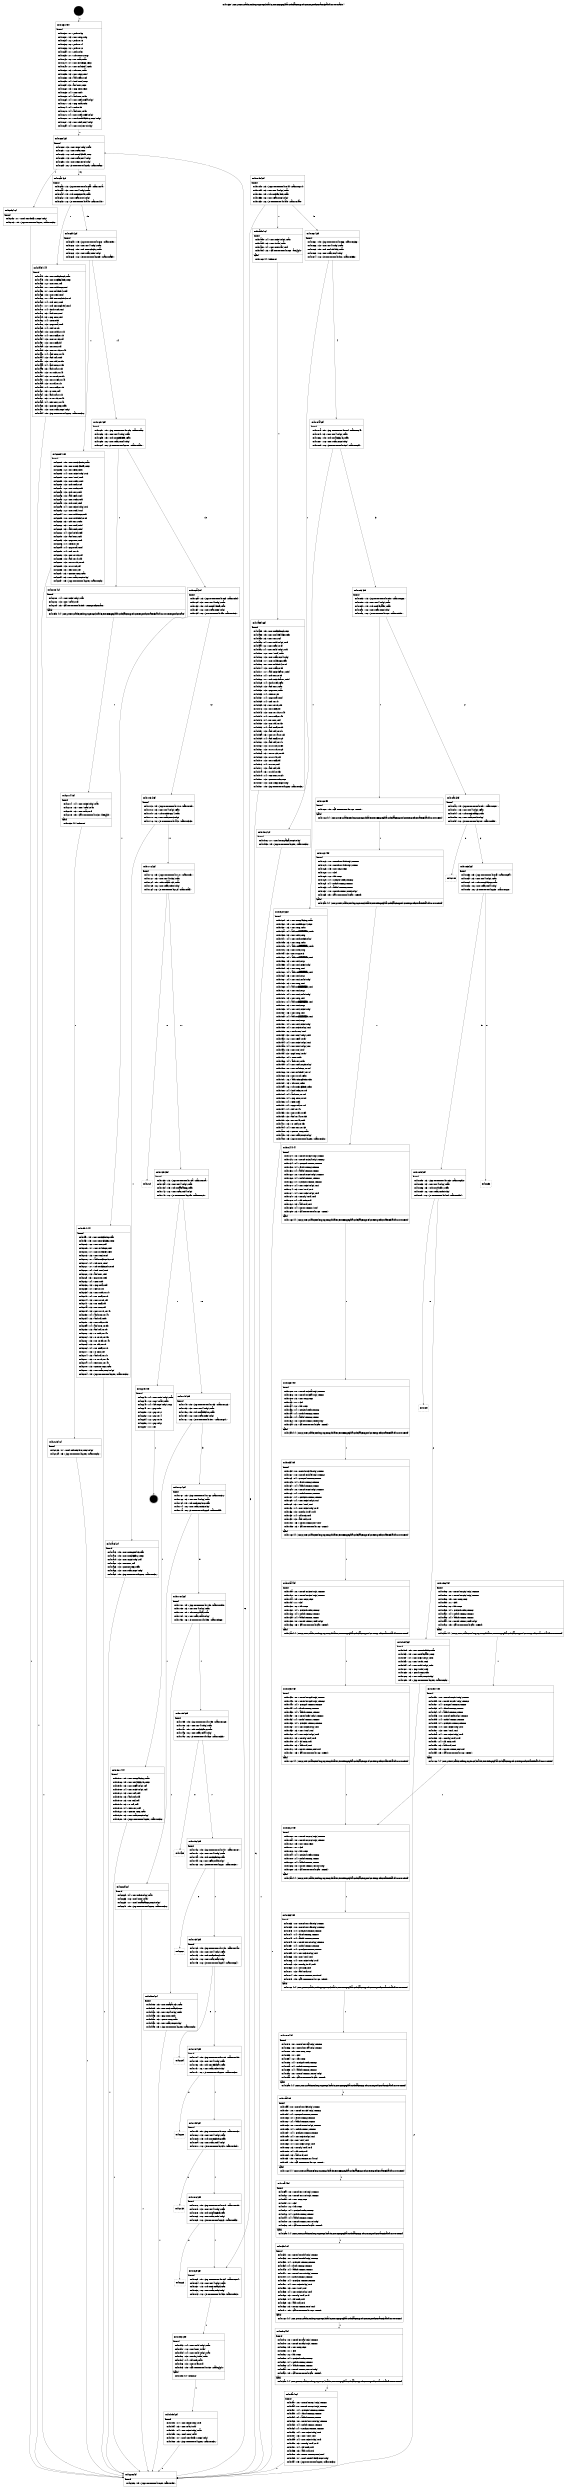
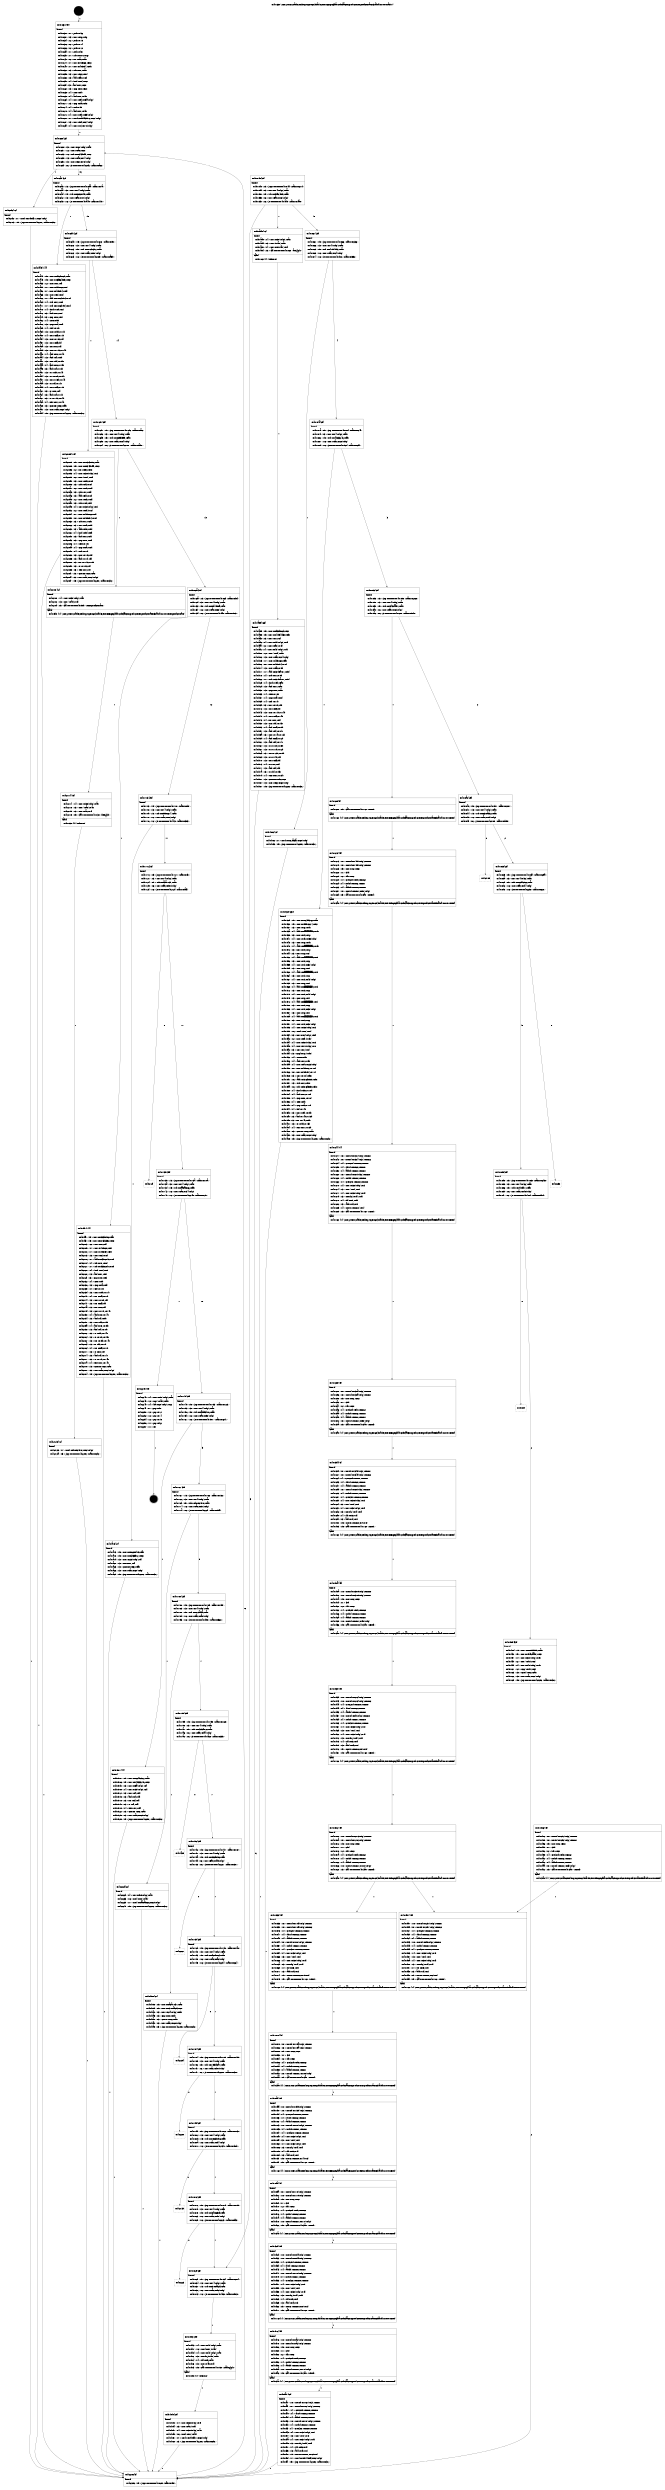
edge "0x401db7 [75]" -> "0x401e02 [49]": reversed
